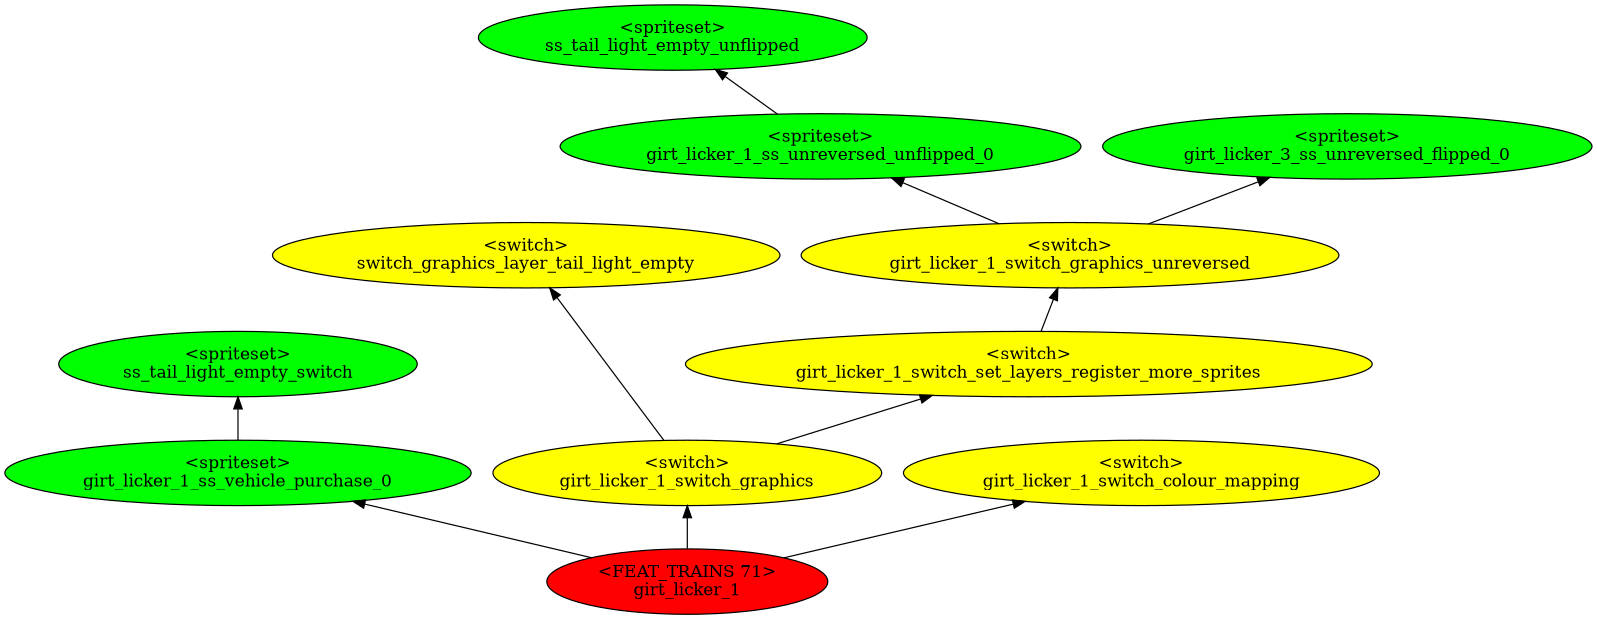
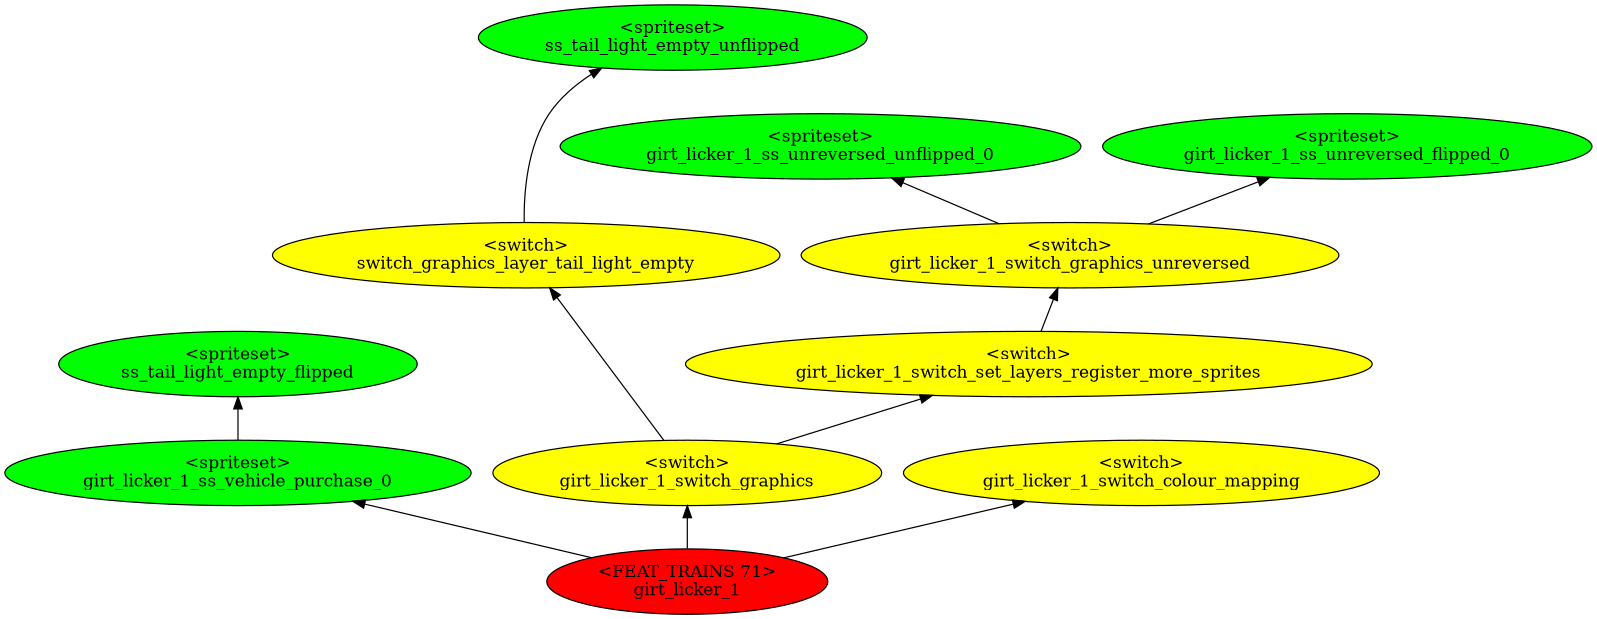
edge "<spriteset> girt_licker_1_ss_unreversed_unflipped_0" -> "<spriteset> ss_tail_light_empty_unflipped": now "<switch> switch_graphics_layer_tail_light_empty" -> "<spriteset> ss_tail_light_empty_unflipped"
node "<spriteset> girt_licker_3_ss_unreversed_flipped_0": label "<spriteset> girt_licker_3_ss_unreversed_flipped_0" -> "<spriteset> girt_licker_1_ss_unreversed_flipped_0"
node "<spriteset> ss_tail_light_empty_switch": label "<spriteset> ss_tail_light_empty_switch" -> "<spriteset> ss_tail_light_empty_flipped"
